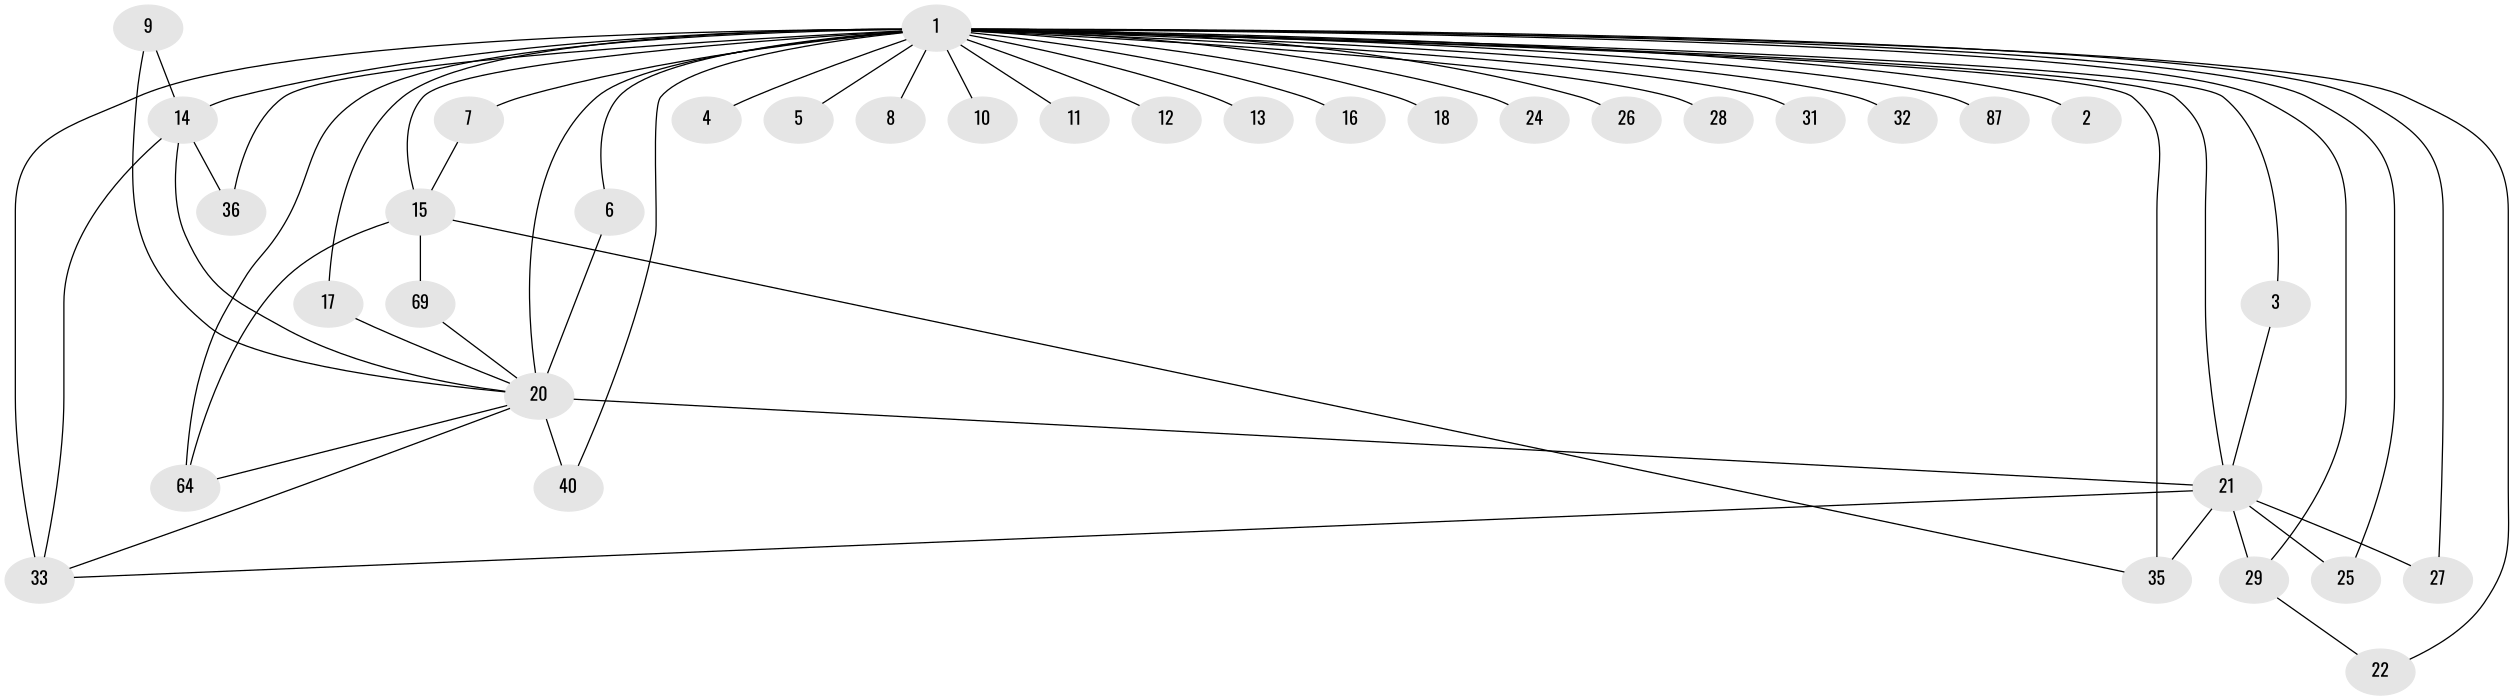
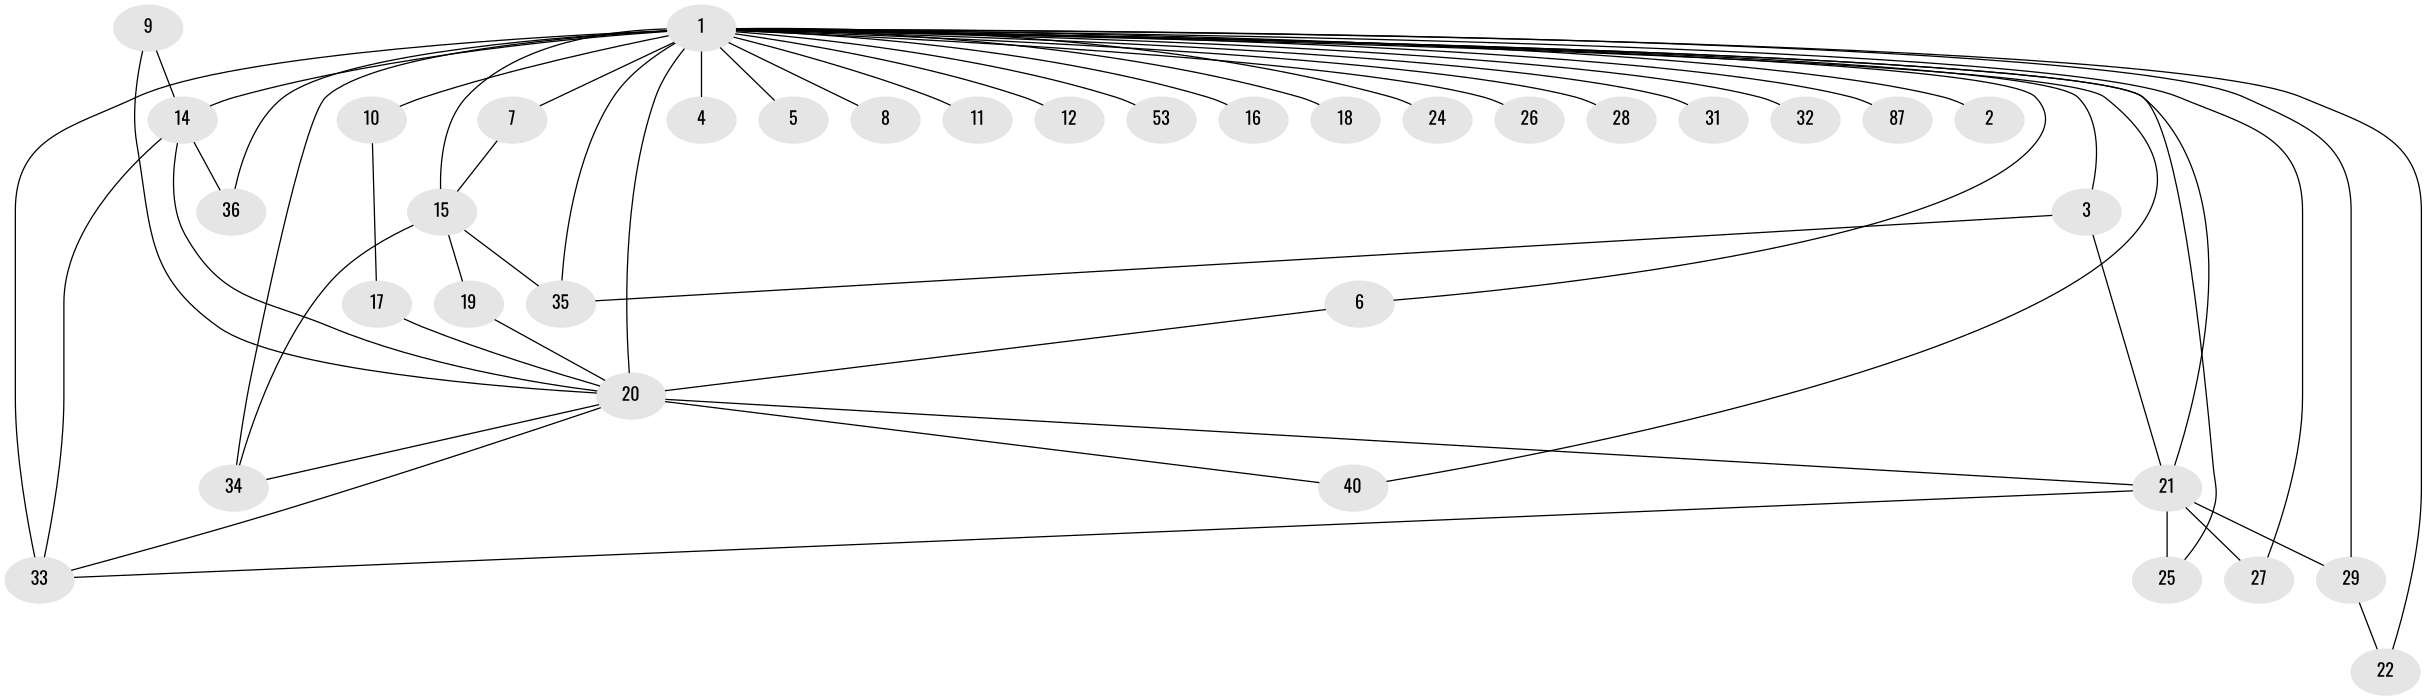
edge "1" -- "17": now "10" -- "17"
node "13": label "13" -> "53"
node "69": label "69" -> "19"
node "64": label "64" -> "34"
edge "21" -- "35": now "3" -- "35"
